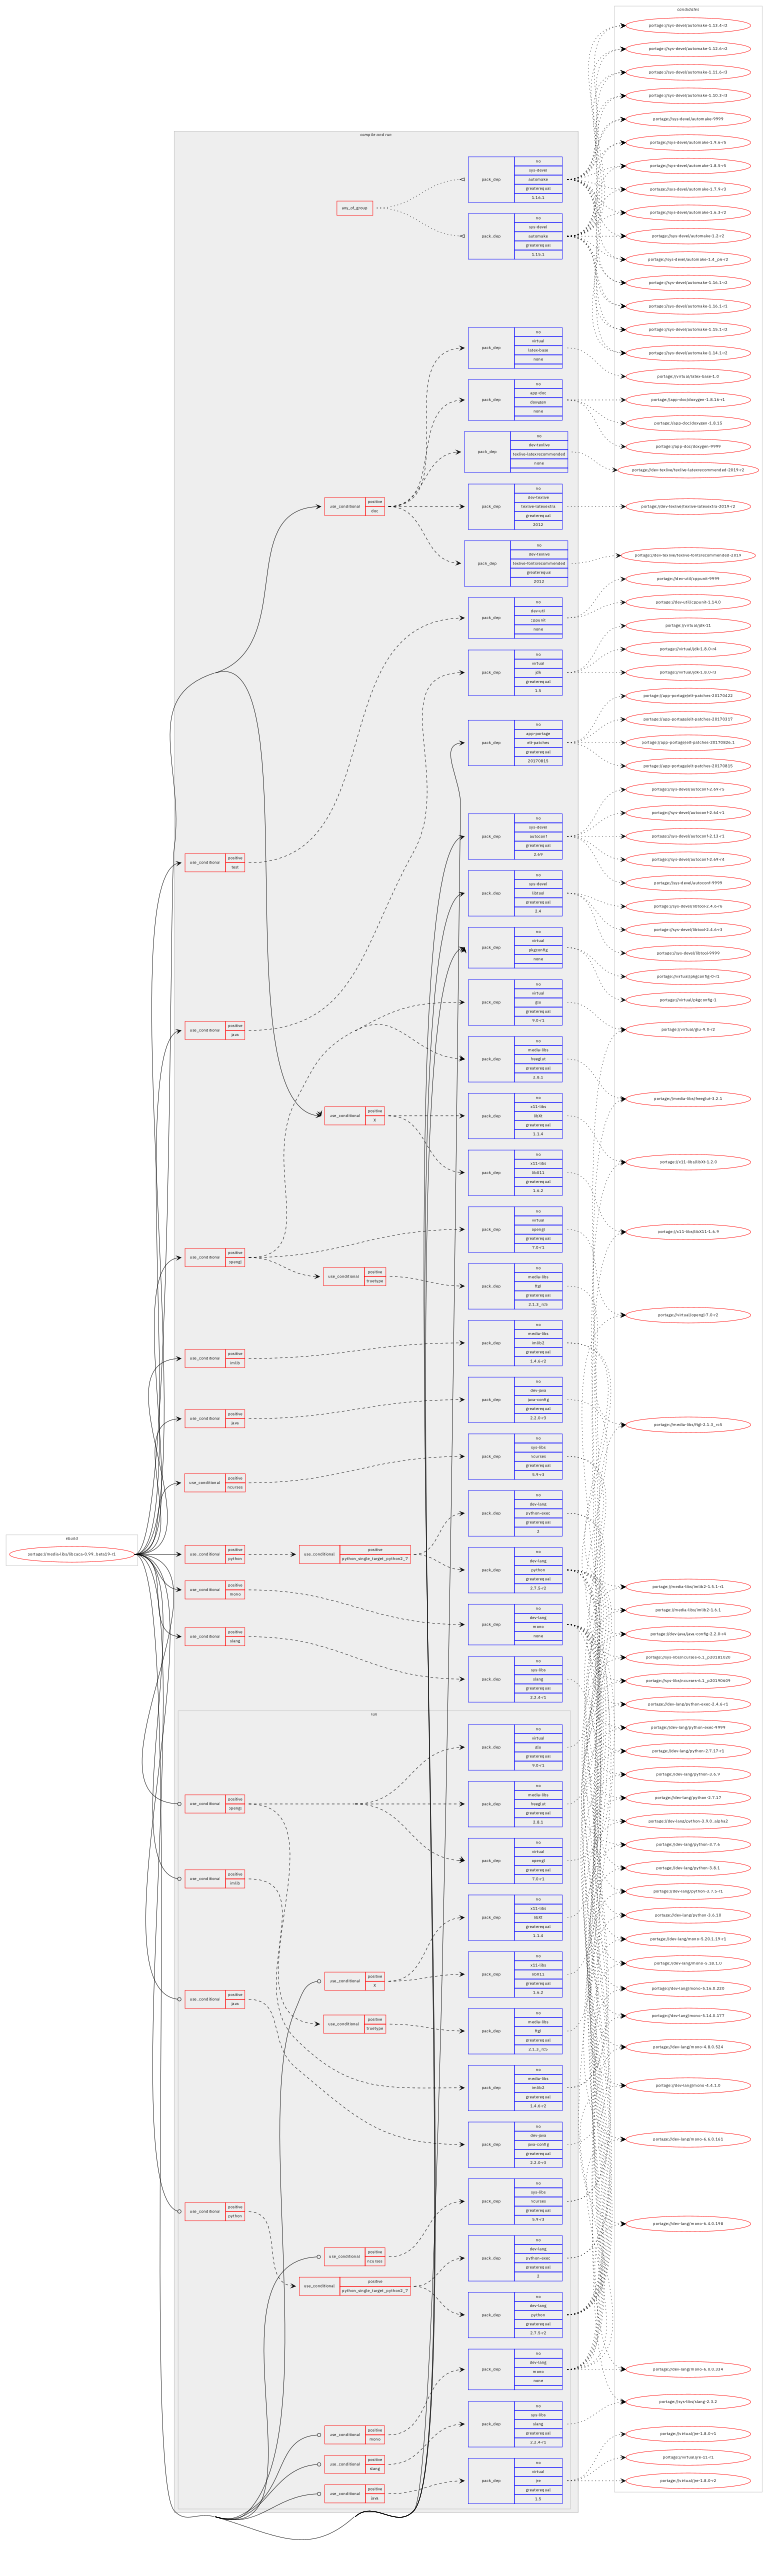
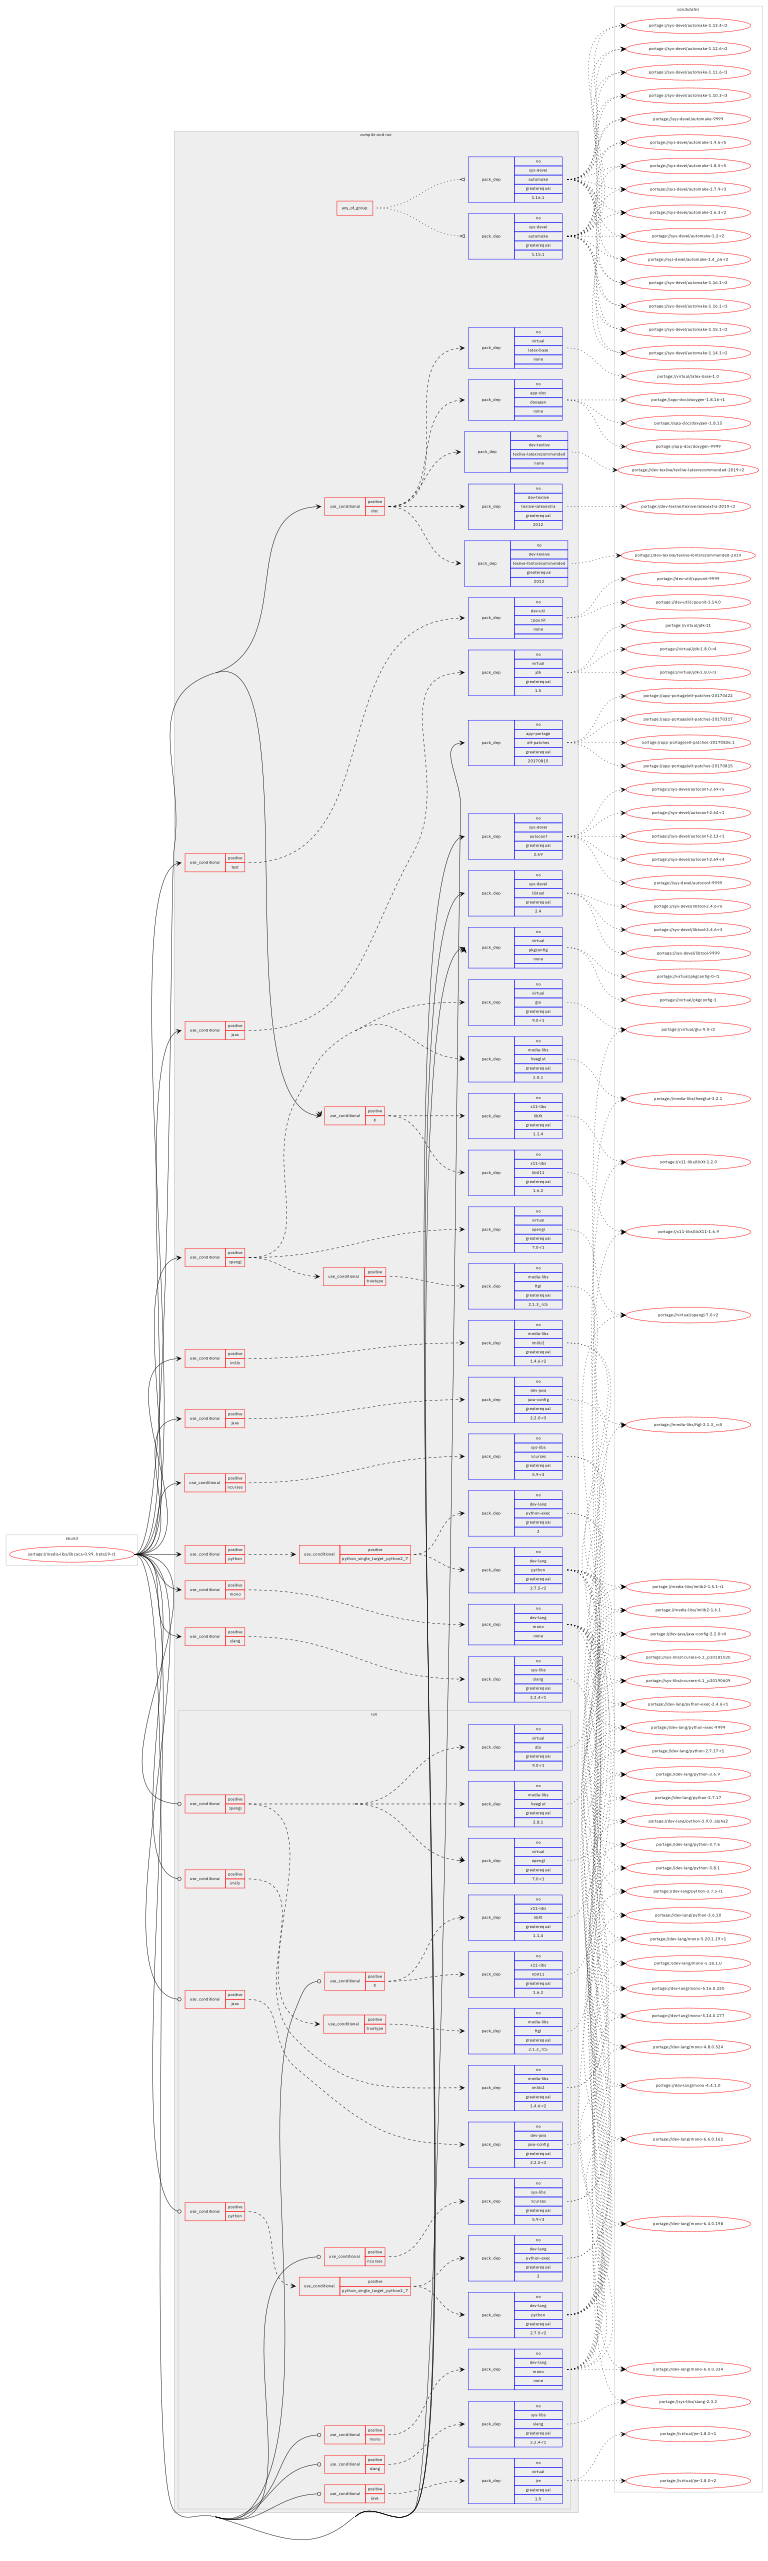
node "portage://virtual/jre-11-r1": removed
